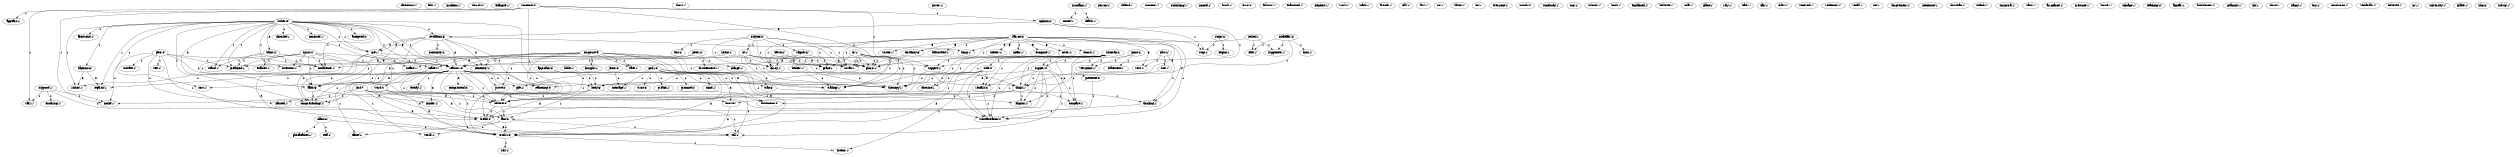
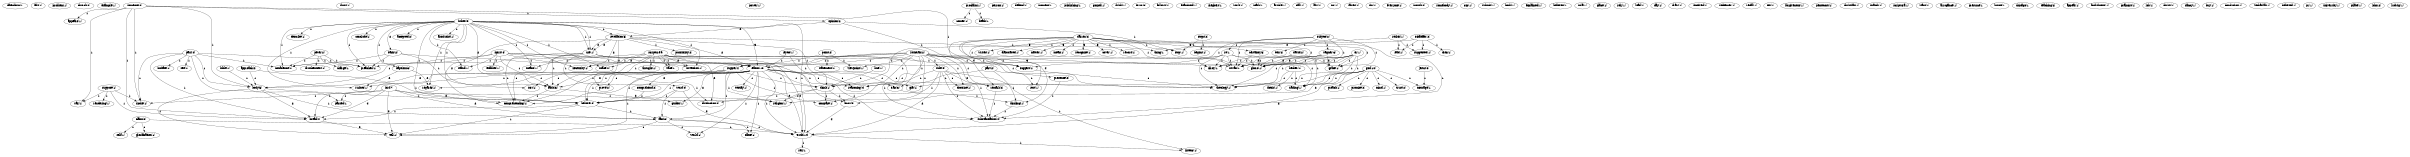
edge "lutheran(2)" -> "body(5)": added, label "1"
edge "part(2)" -> "line(1)": now "part(2)" -> "reasoning(4)"
node "thesis(1)": added
